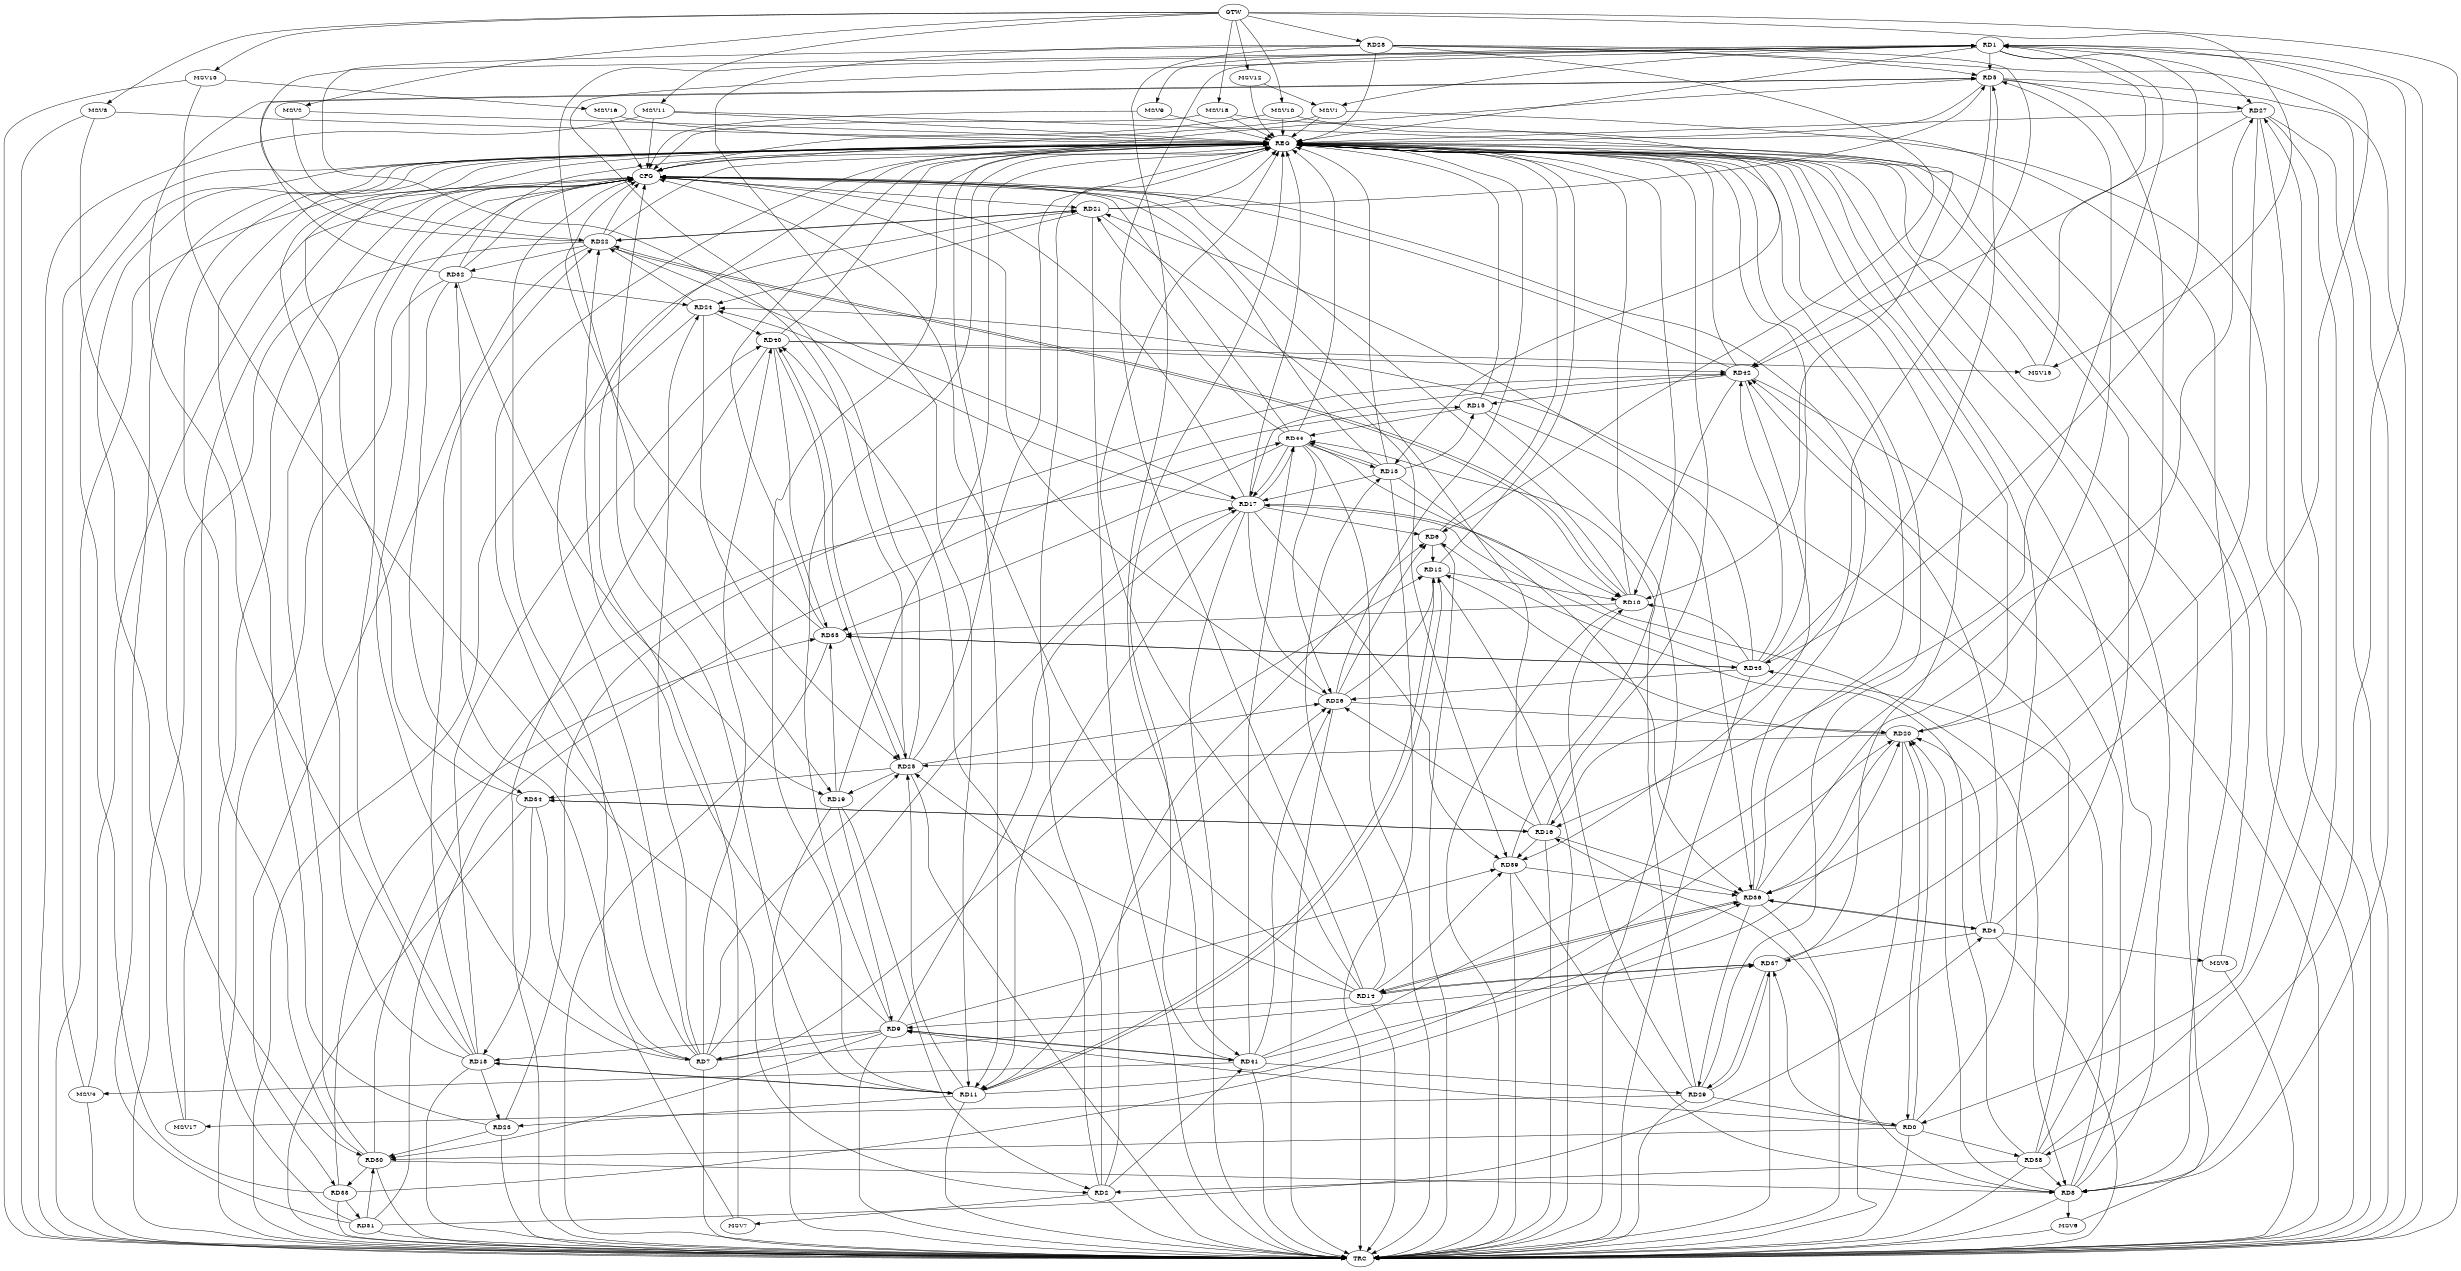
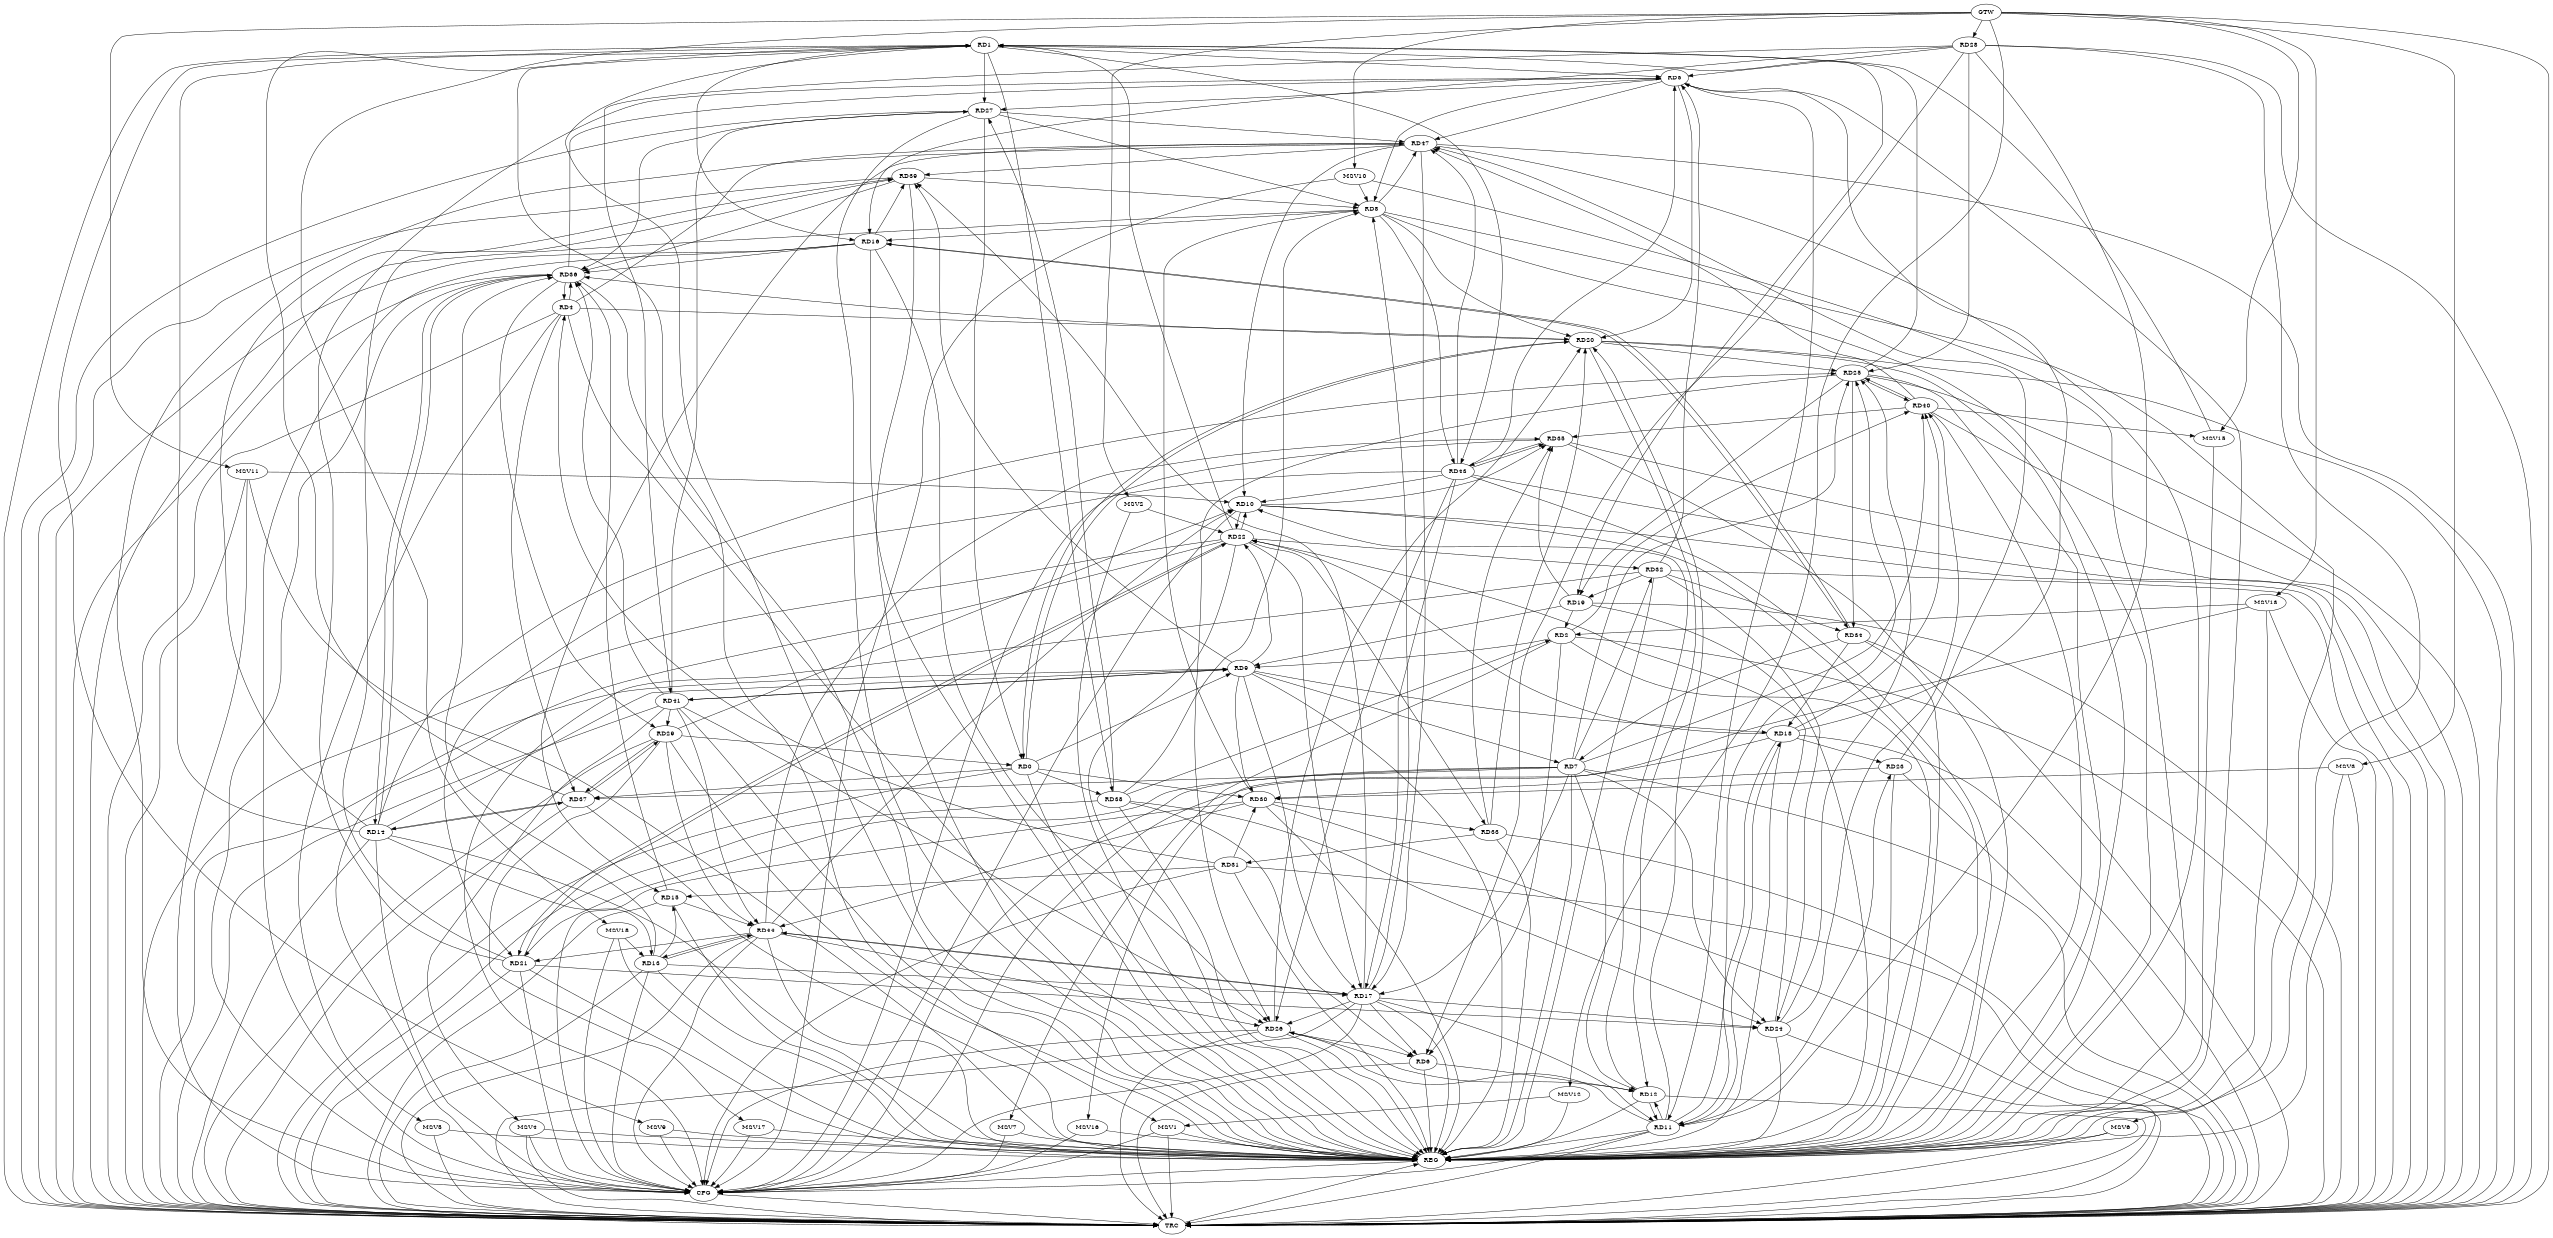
edge "CFG" -> "RD21": reversed
node "RD42": label "RD42" -> "RD47"
edge "MSV13" -> "REG": added
edge "RD2" -> "RD41": now "RD2" -> "RD9"
edge "RD24" -> "REG": added
